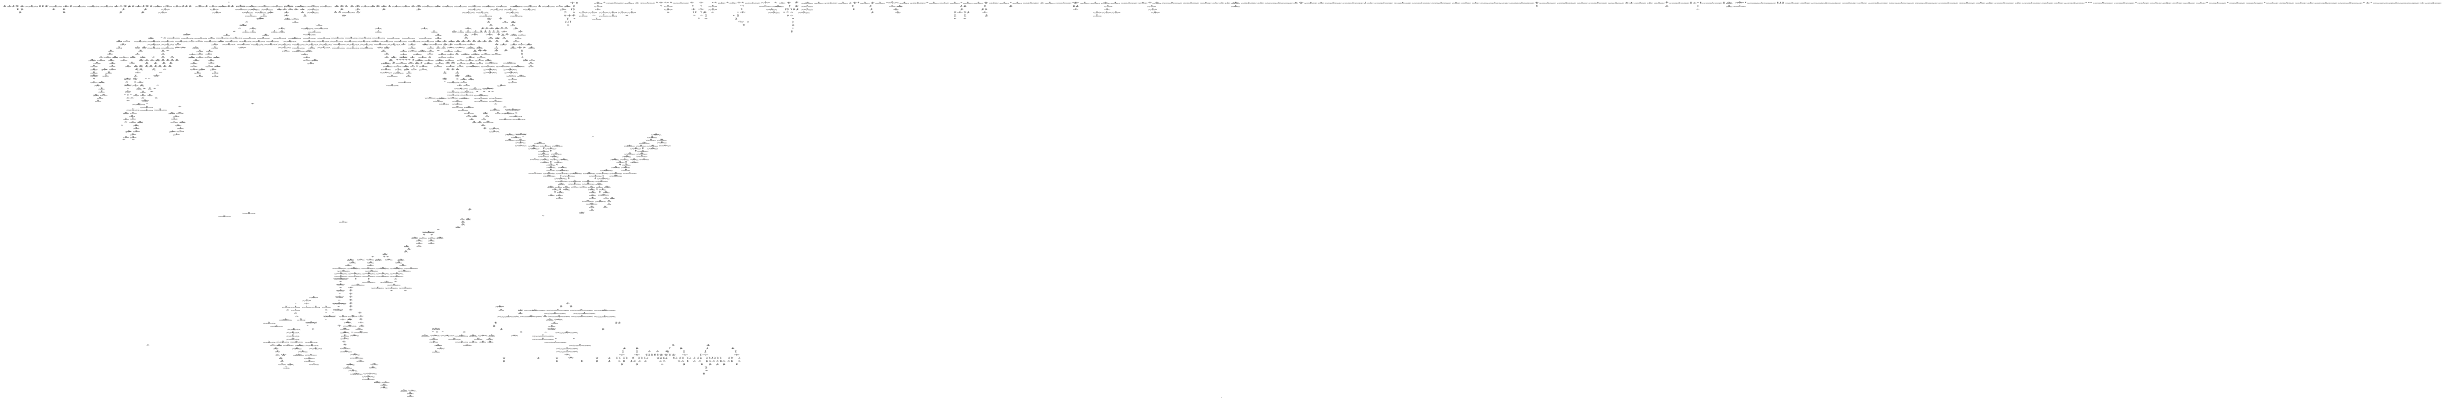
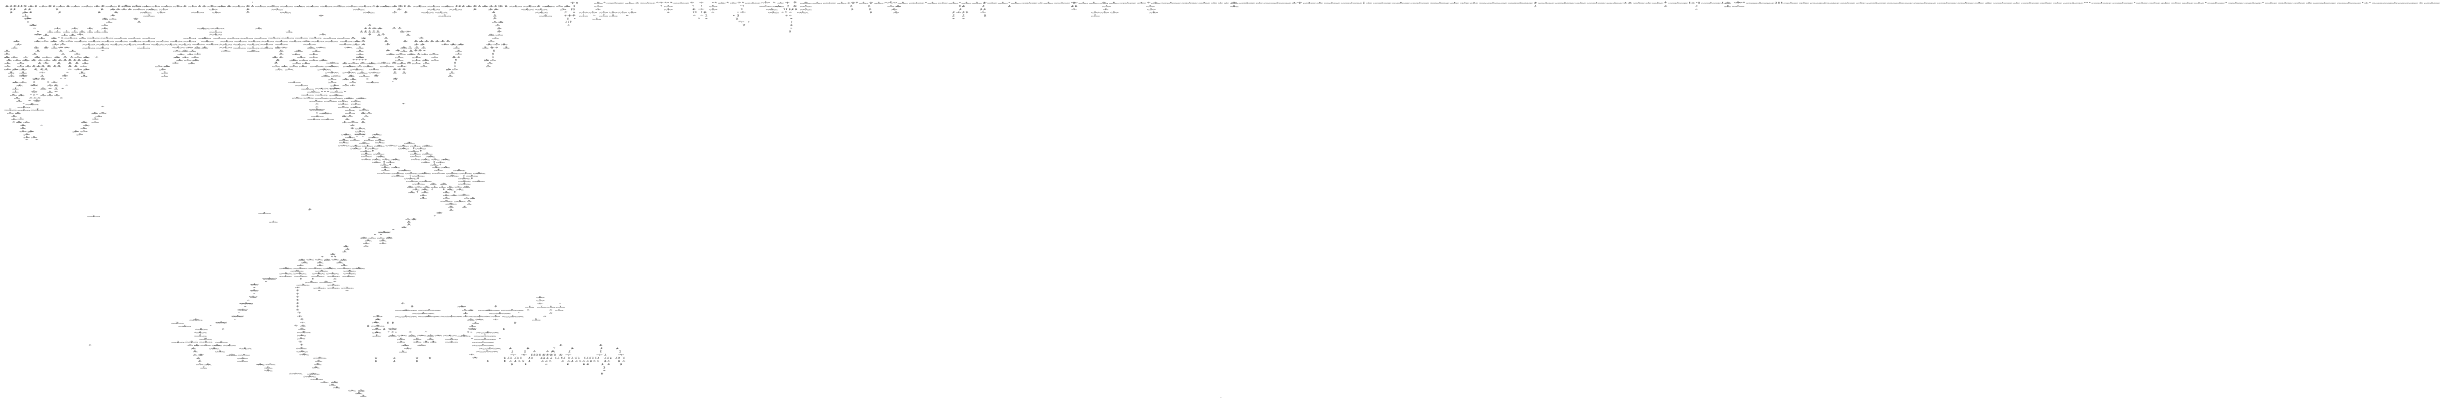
node "NodeID: 658": removed
